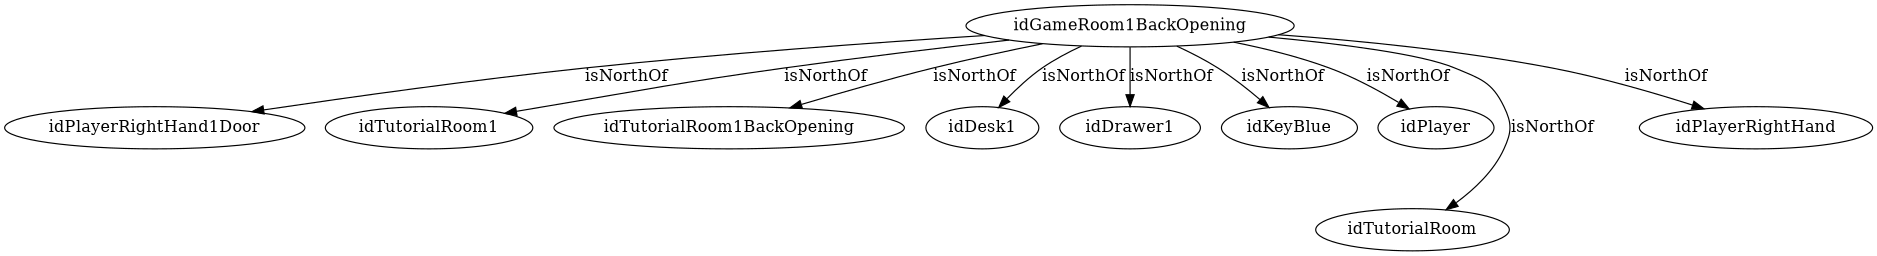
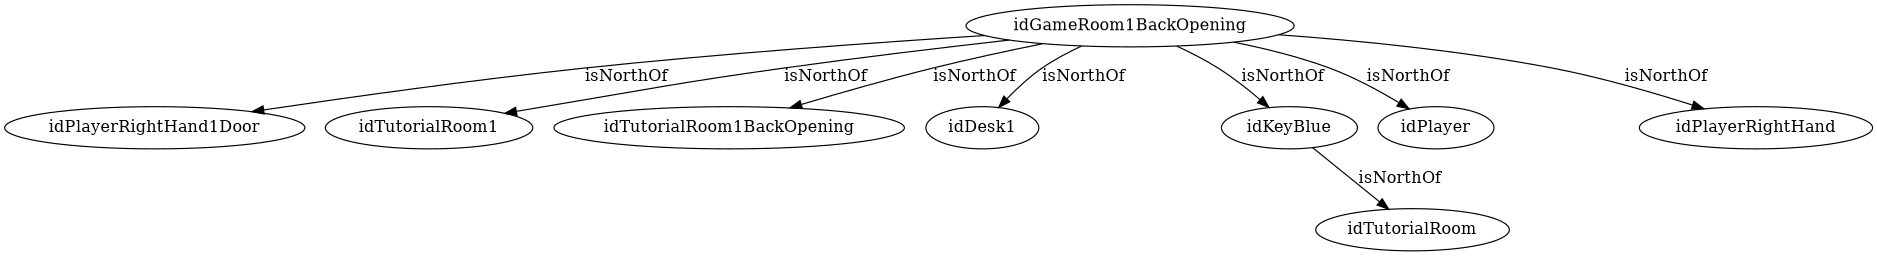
edge "idGameRoom1BackOpening" -> "idTutorialRoom": now "idKeyBlue" -> "idTutorialRoom"
node "idDrawer1": removed
